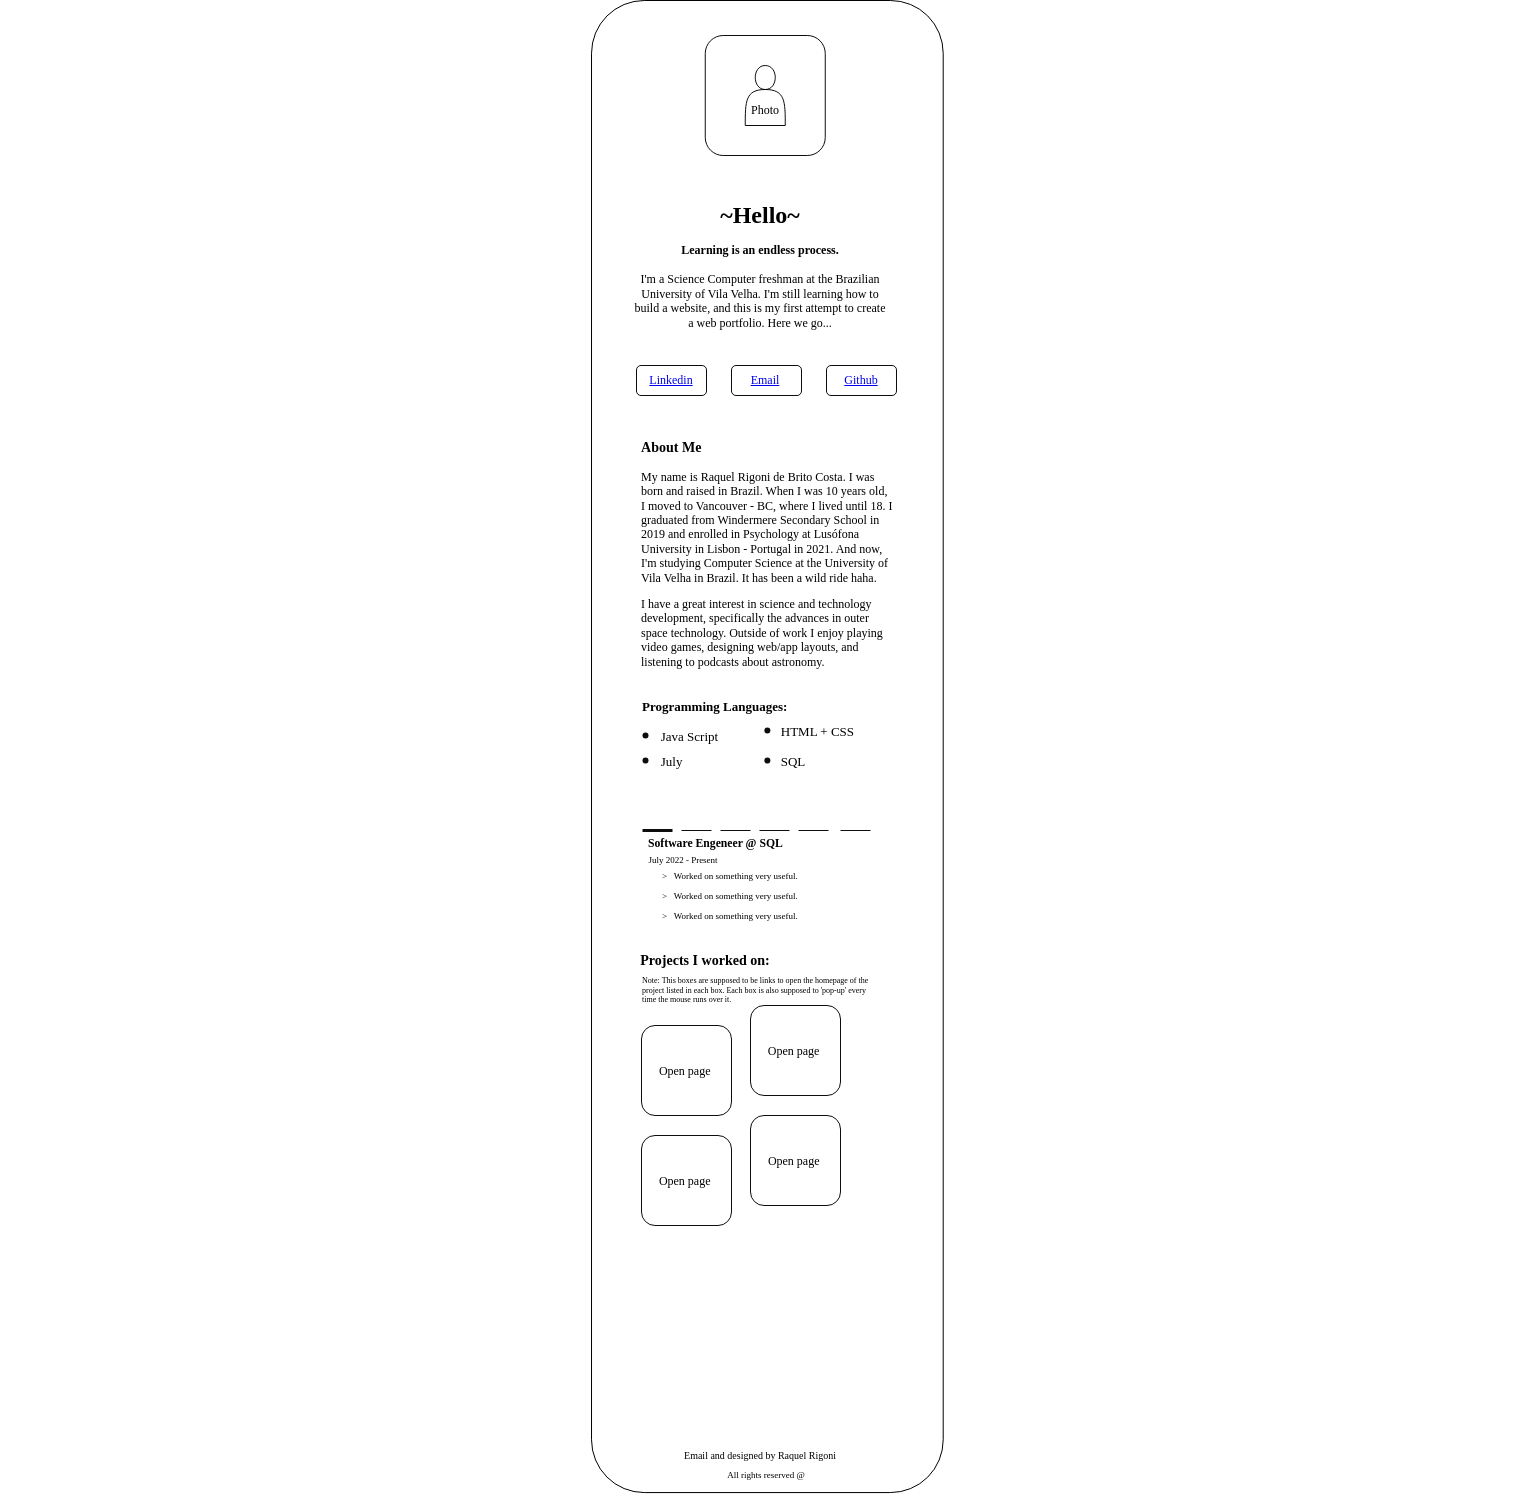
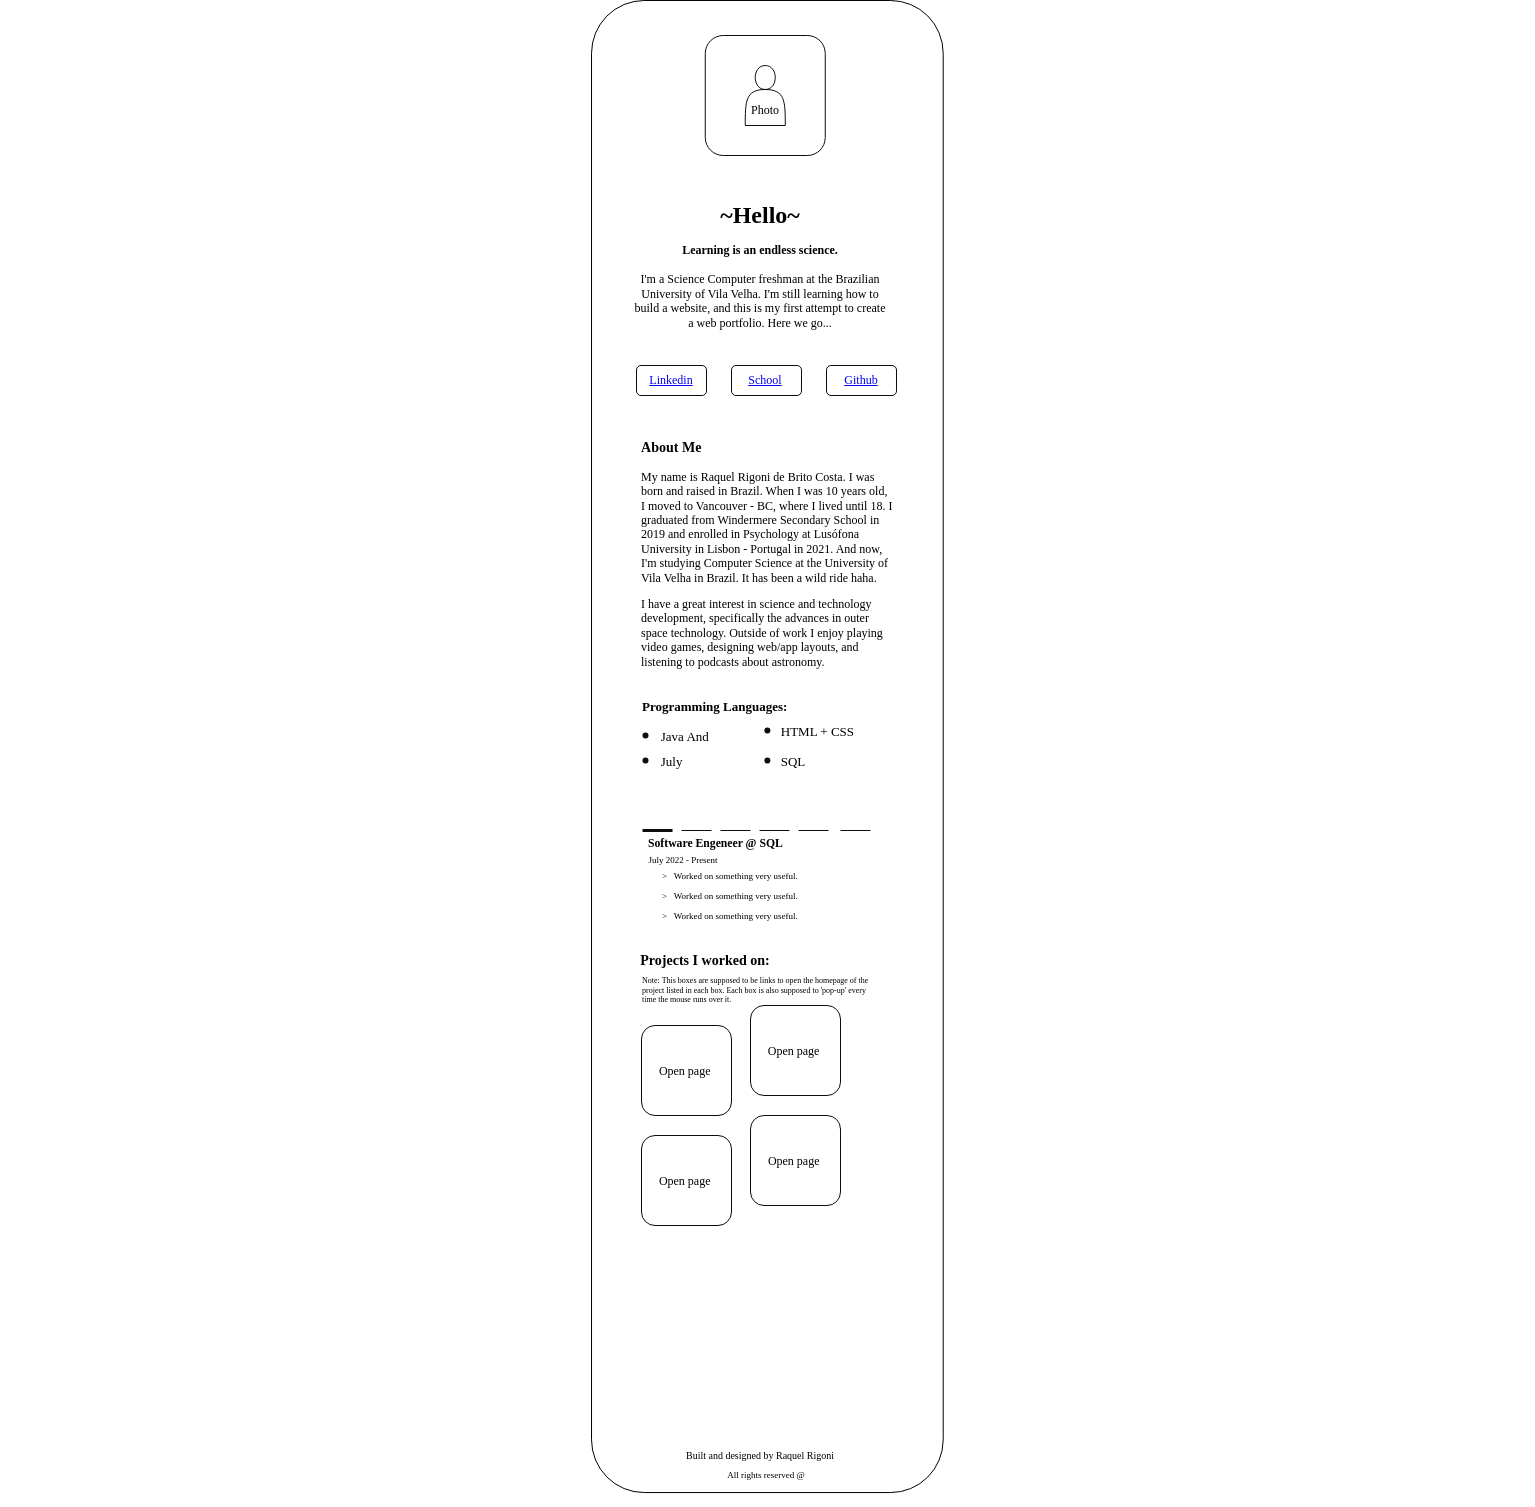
node "Learning is an endless process.": label "Learning is an endless process." -> "Learning is an endless science."
node "Email": label "Email" -> "School"
node "Java Script": label "Java Script" -> "Java And"
node "Email and designed by Raquel Rigoni": label "Email and designed by Raquel Rigoni" -> "Built and designed by Raquel Rigoni"
